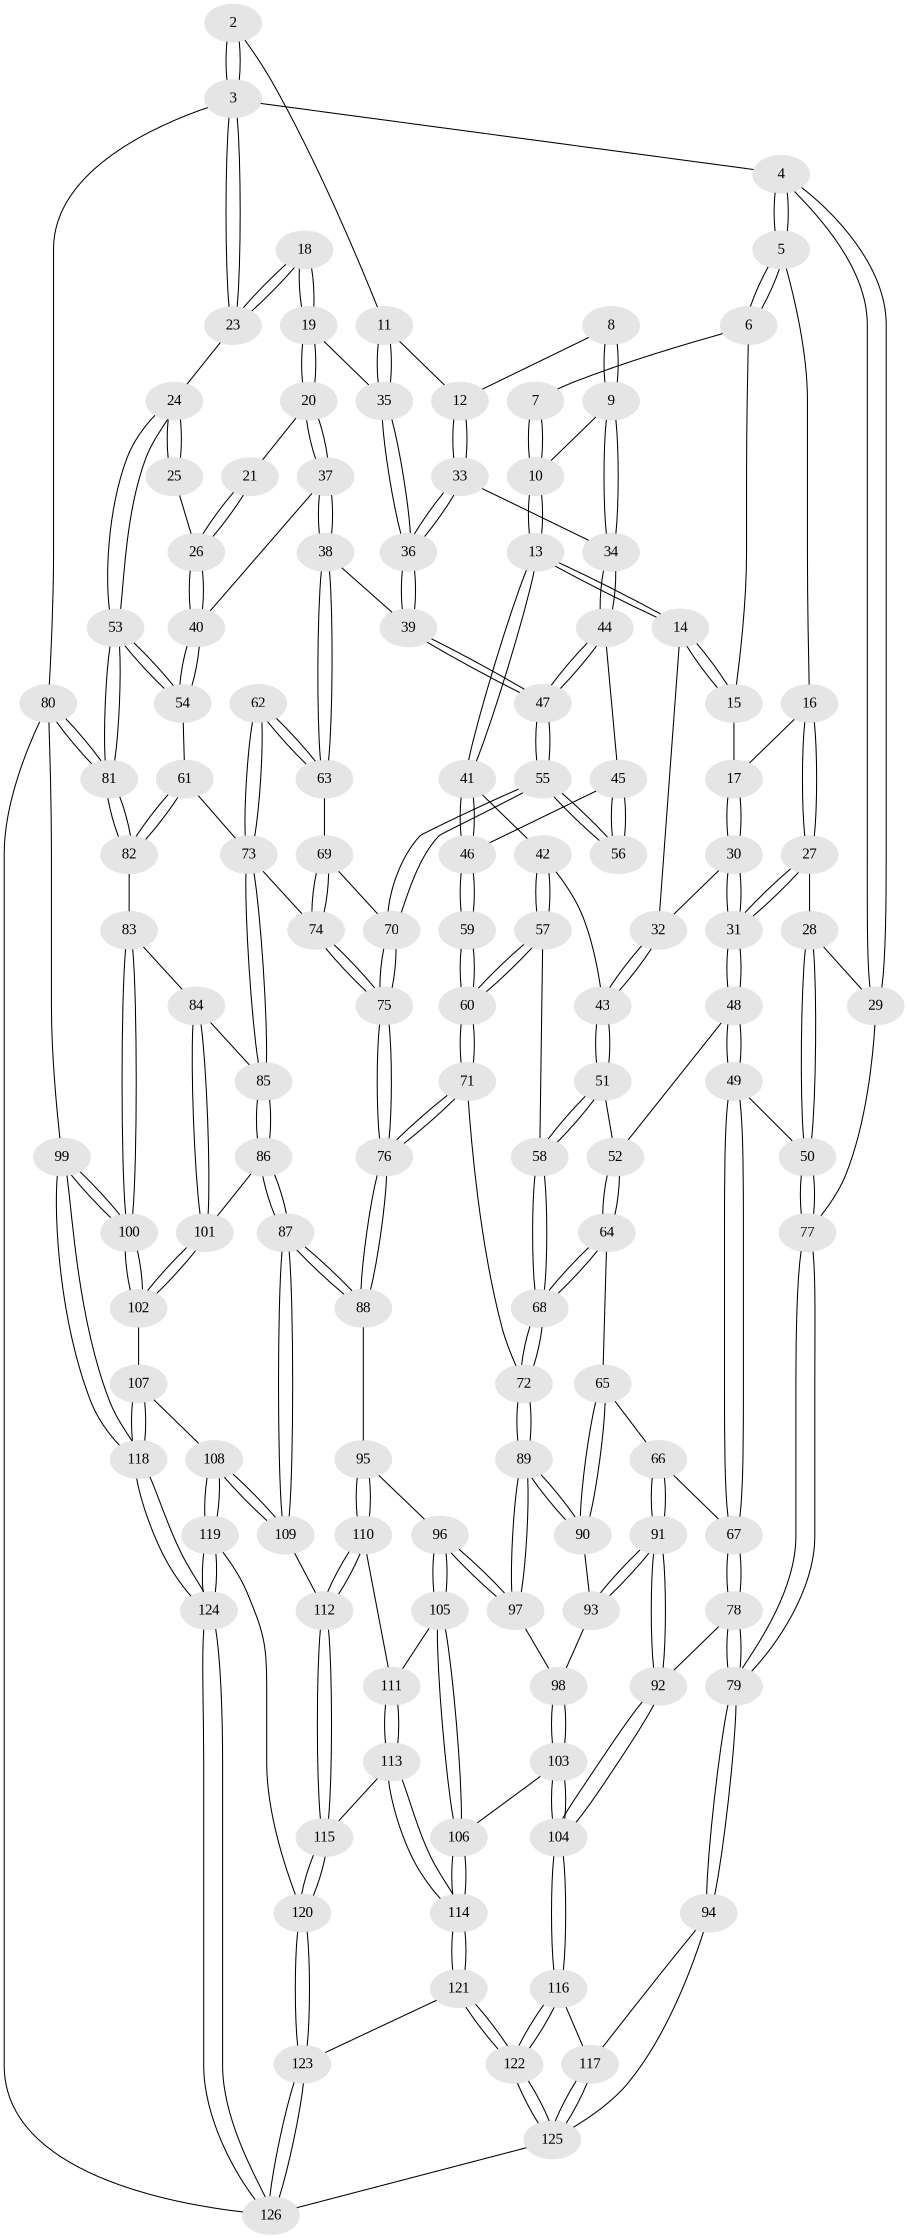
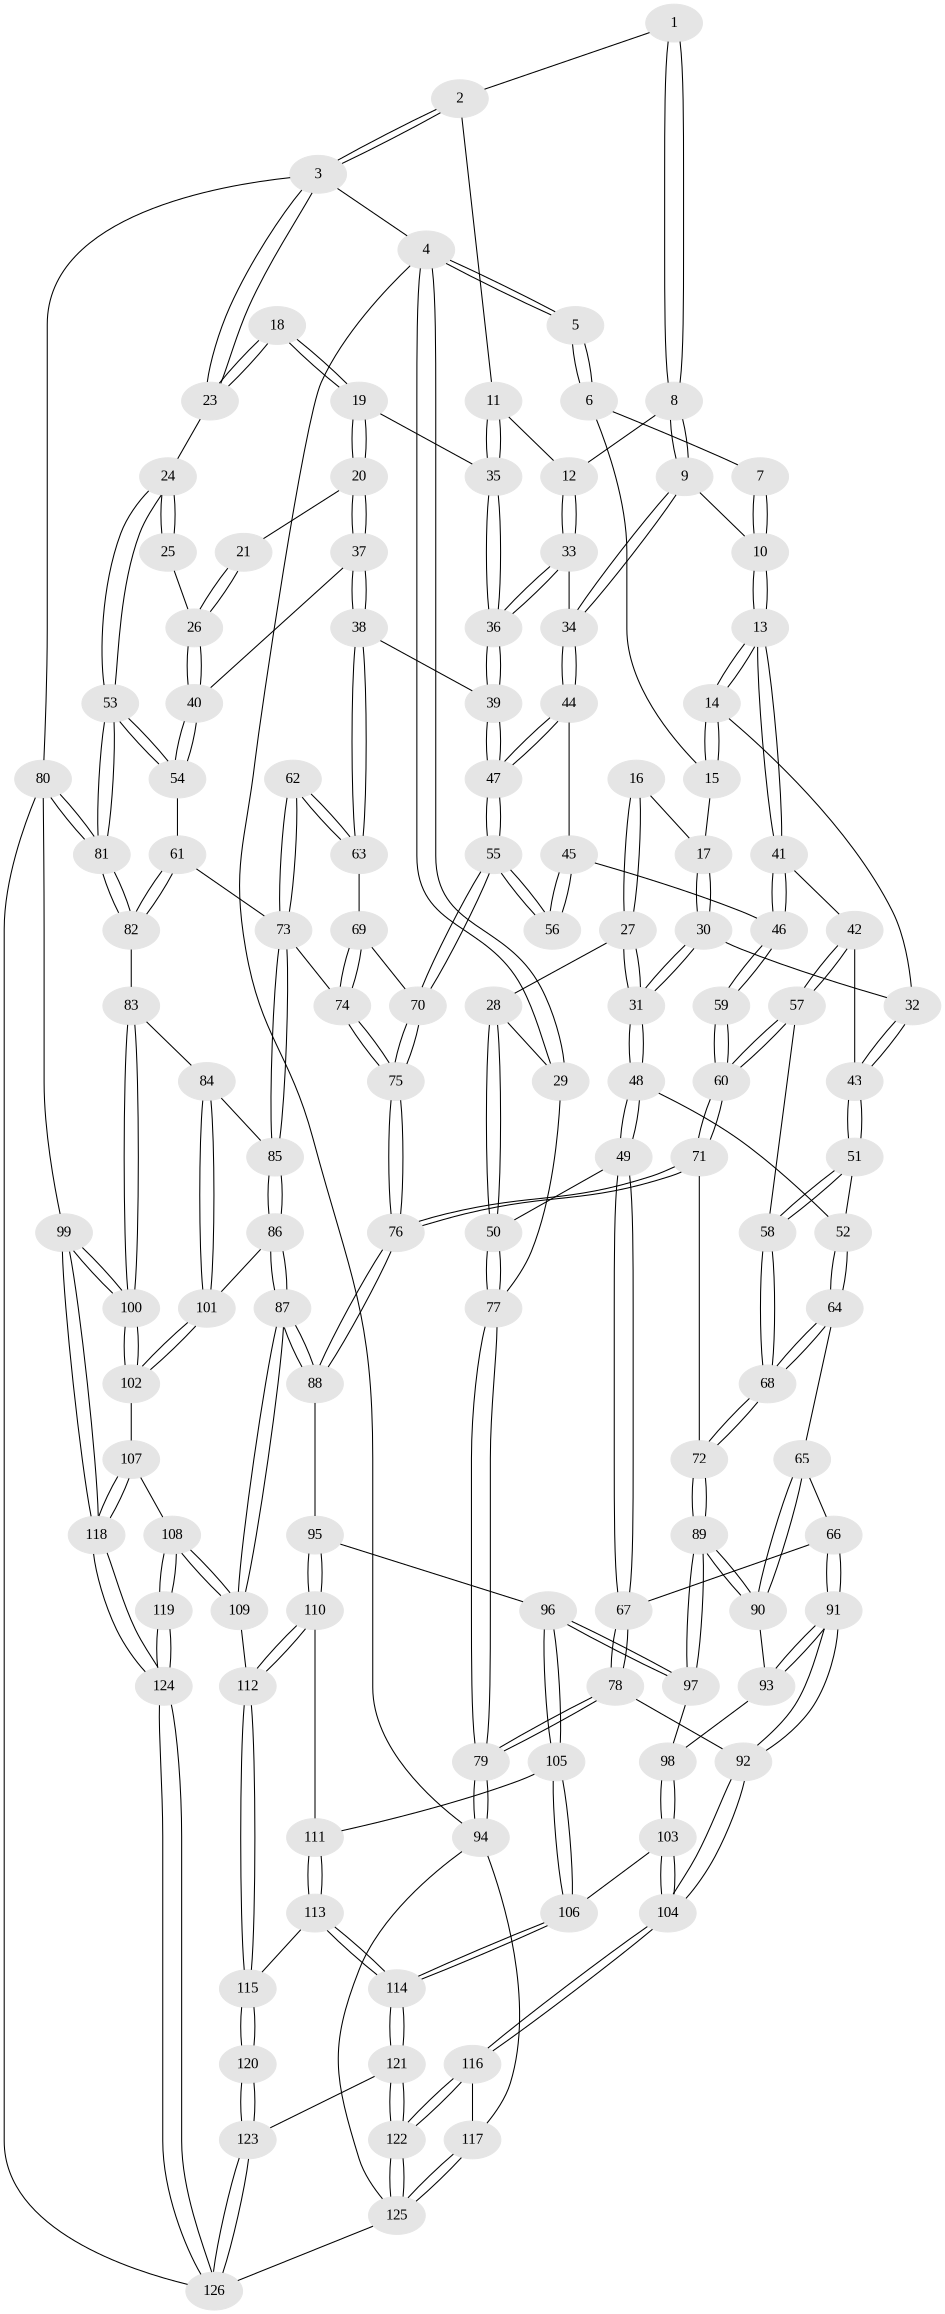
node "1": added
edge "5" -- "16": removed
edge "4" -- "94": added
edge "119" -- "120": removed
